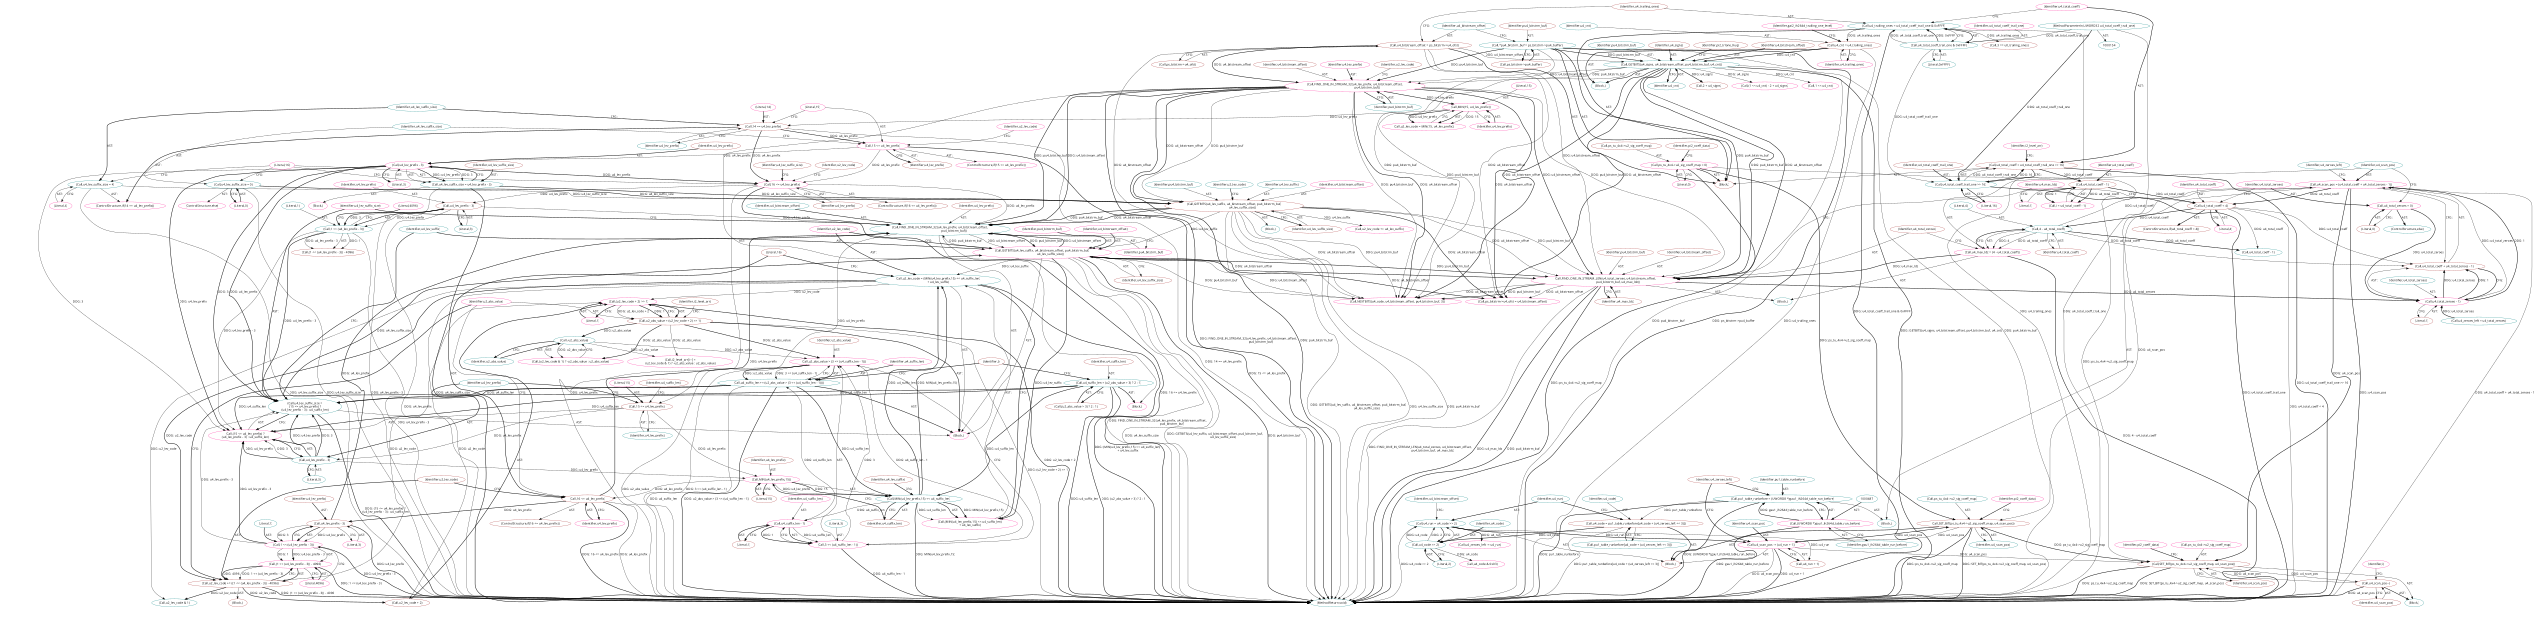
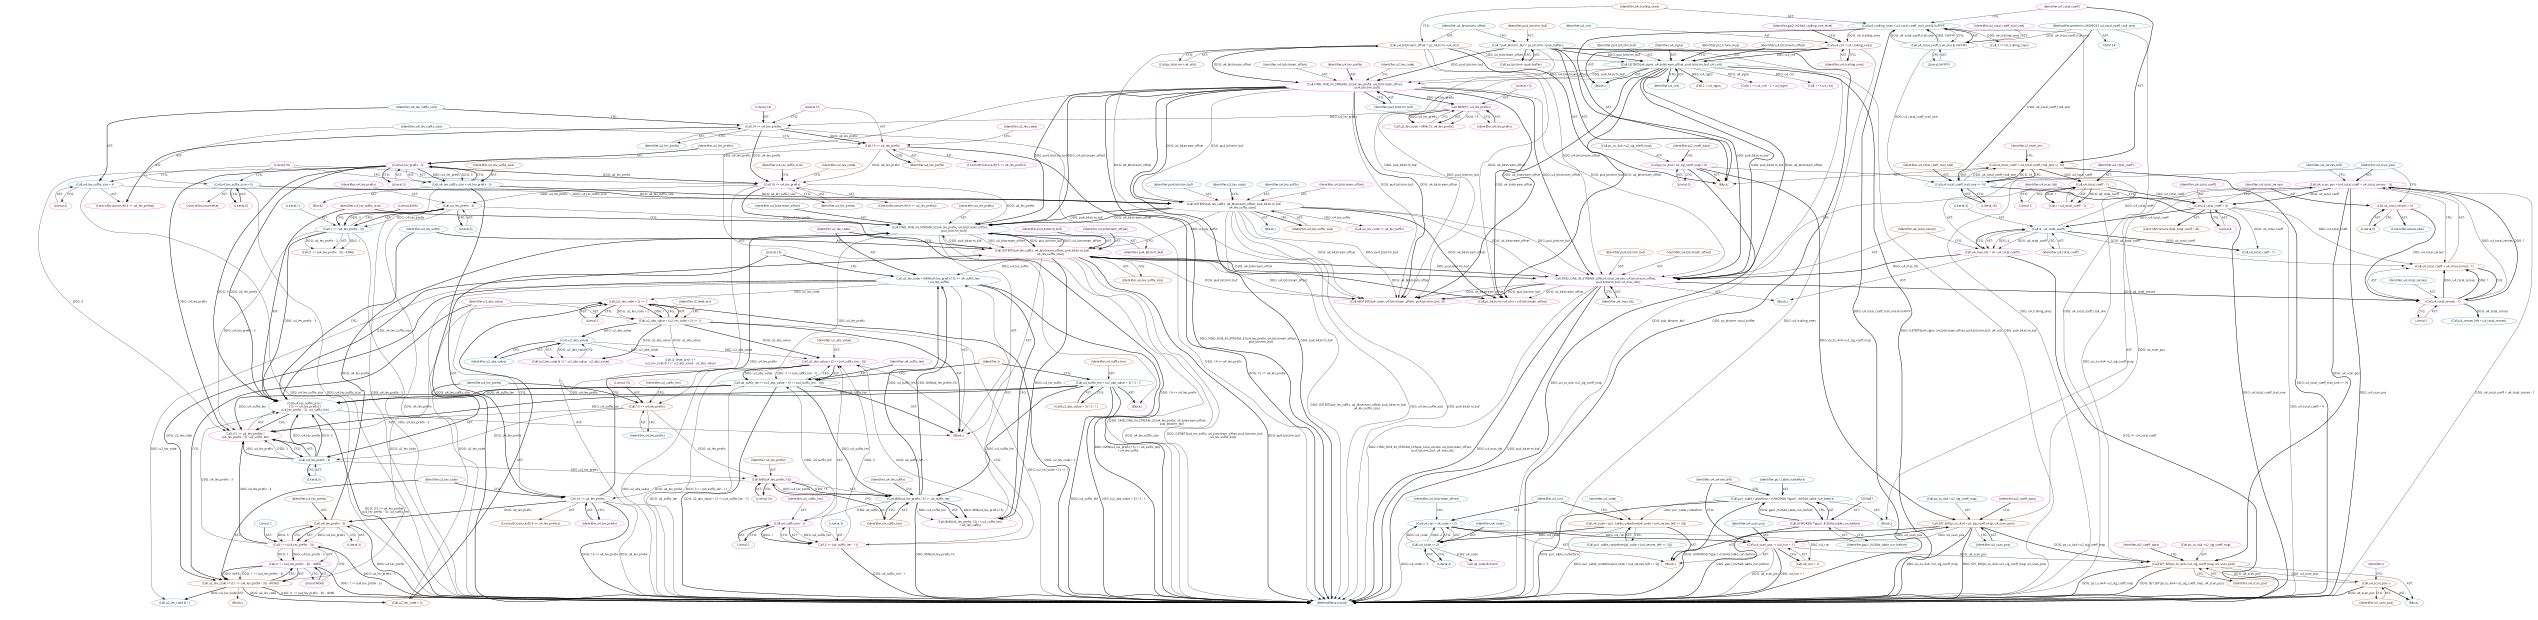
edge "(Call,u4_zeroes_left = u4_total_zeroes)" -> "(Call,u4_total_zeroes - 1)": reversed
node "(Call,u4_zeroes_left -= u4_run)": removed
